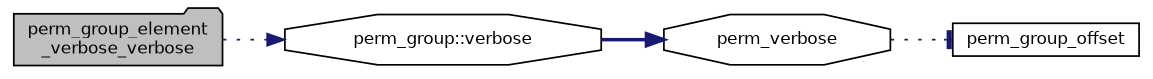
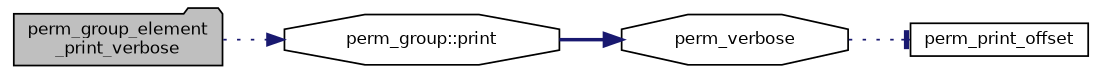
node "perm_group_element _verbose_verbose": label "perm_group_element _verbose_verbose" -> "perm_group_element _print_verbose"
node "perm_group::verbose": label "perm_group::verbose" -> "perm_group::print"
node "perm_group_offset": label "perm_group_offset" -> "perm_print_offset"
